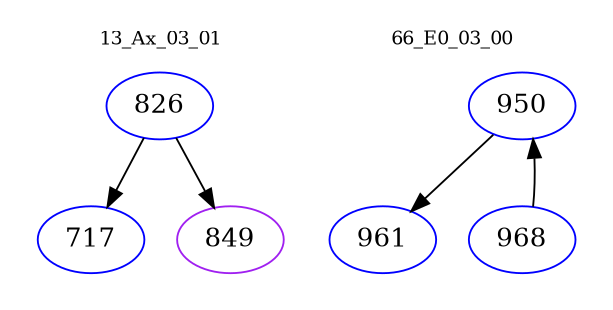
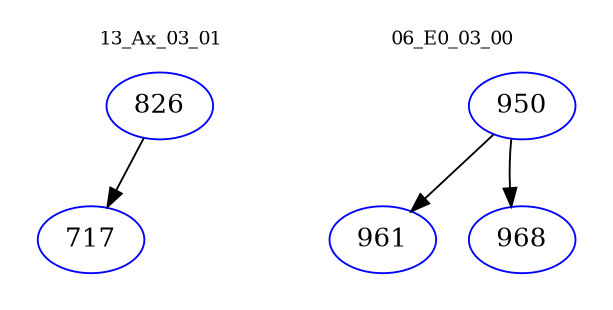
cluster "66_E0_03_00": label "66_E0_03_00" -> "06_E0_03_00"
edge "968" -> "950": reversed
node "849": removed
